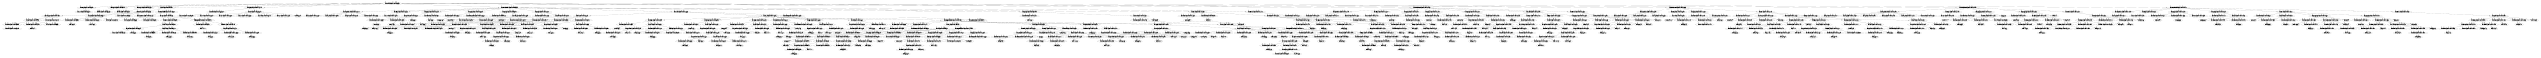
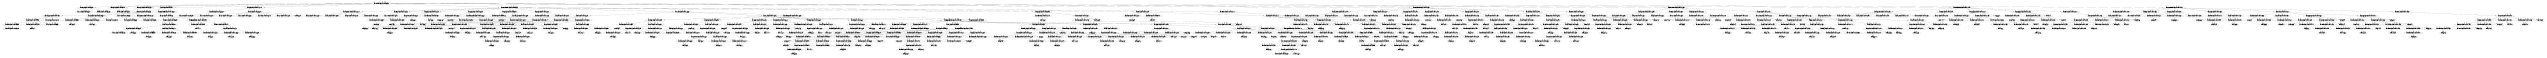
node "BitOr6537754": added
